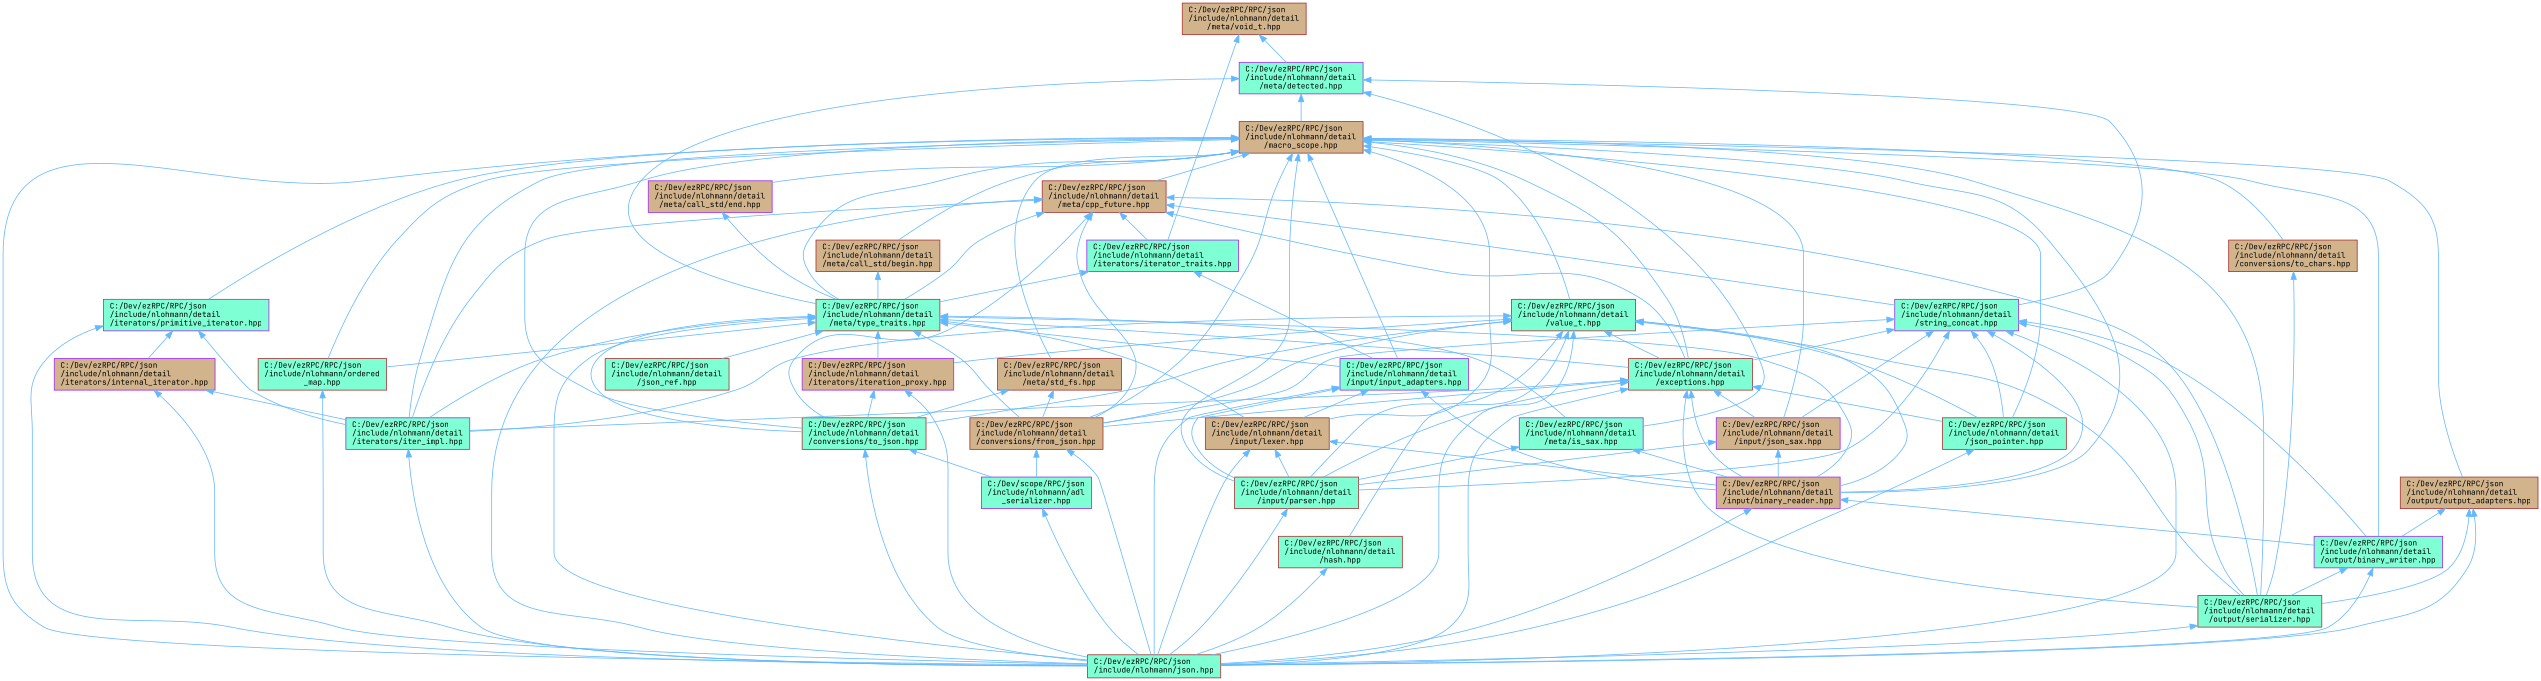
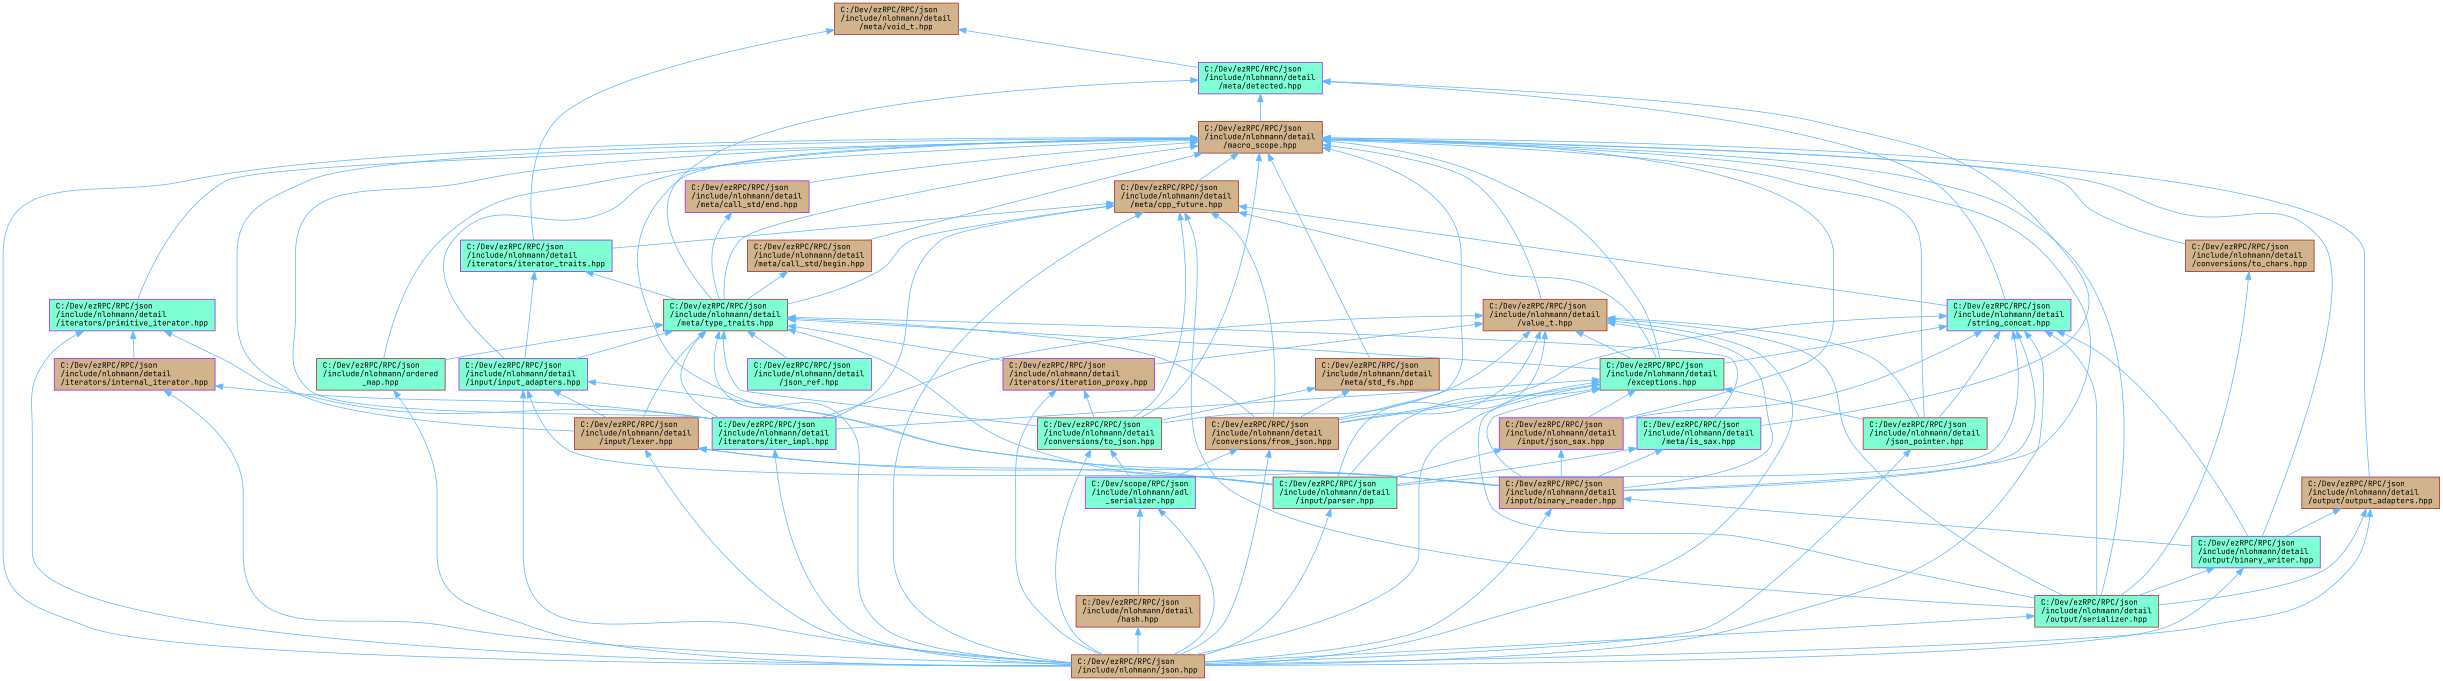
node "C:/Dev/ezRPC/RPC/json /include/nlohmann/detail /value_t.hpp": fillcolor aquamarine -> tan
node "C:/Dev/ezRPC/RPC/json /include/nlohmann/detail /json_ref.hpp": color brown -> purple
edge "C:/Dev/ezRPC/RPC/json /include/nlohmann/detail /hash.hpp" -> "C:/Dev/ezRPC/RPC/json /include/nlohmann/detail /value_t.hpp": now "C:/Dev/ezRPC/RPC/json /include/nlohmann/detail /hash.hpp" -> "C:/Dev/scope/RPC/json /include/nlohmann/adl _serializer.hpp"
node "C:/Dev/ezRPC/RPC/json /include/nlohmann/detail /hash.hpp": fillcolor aquamarine -> tan
node "C:/Dev/ezRPC/RPC/json /include/nlohmann/json.hpp": fillcolor aquamarine -> tan
